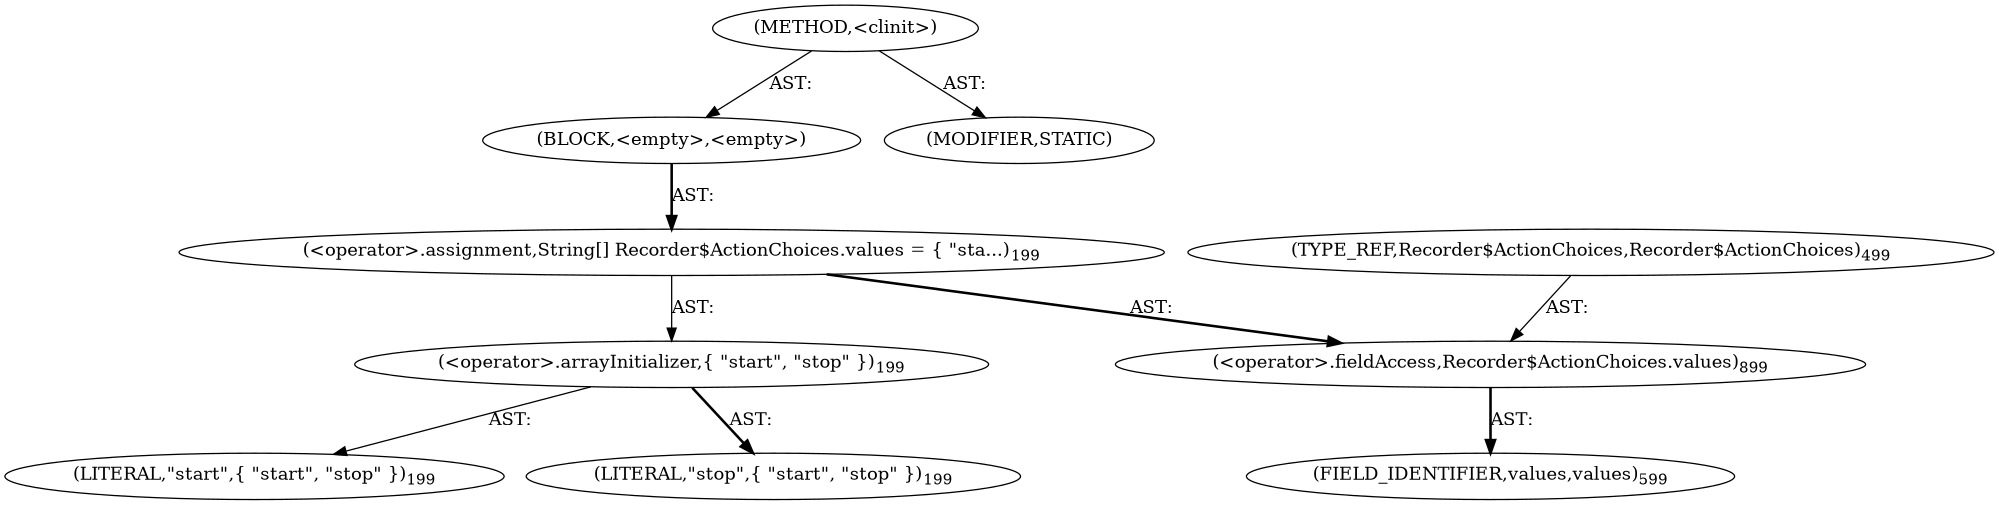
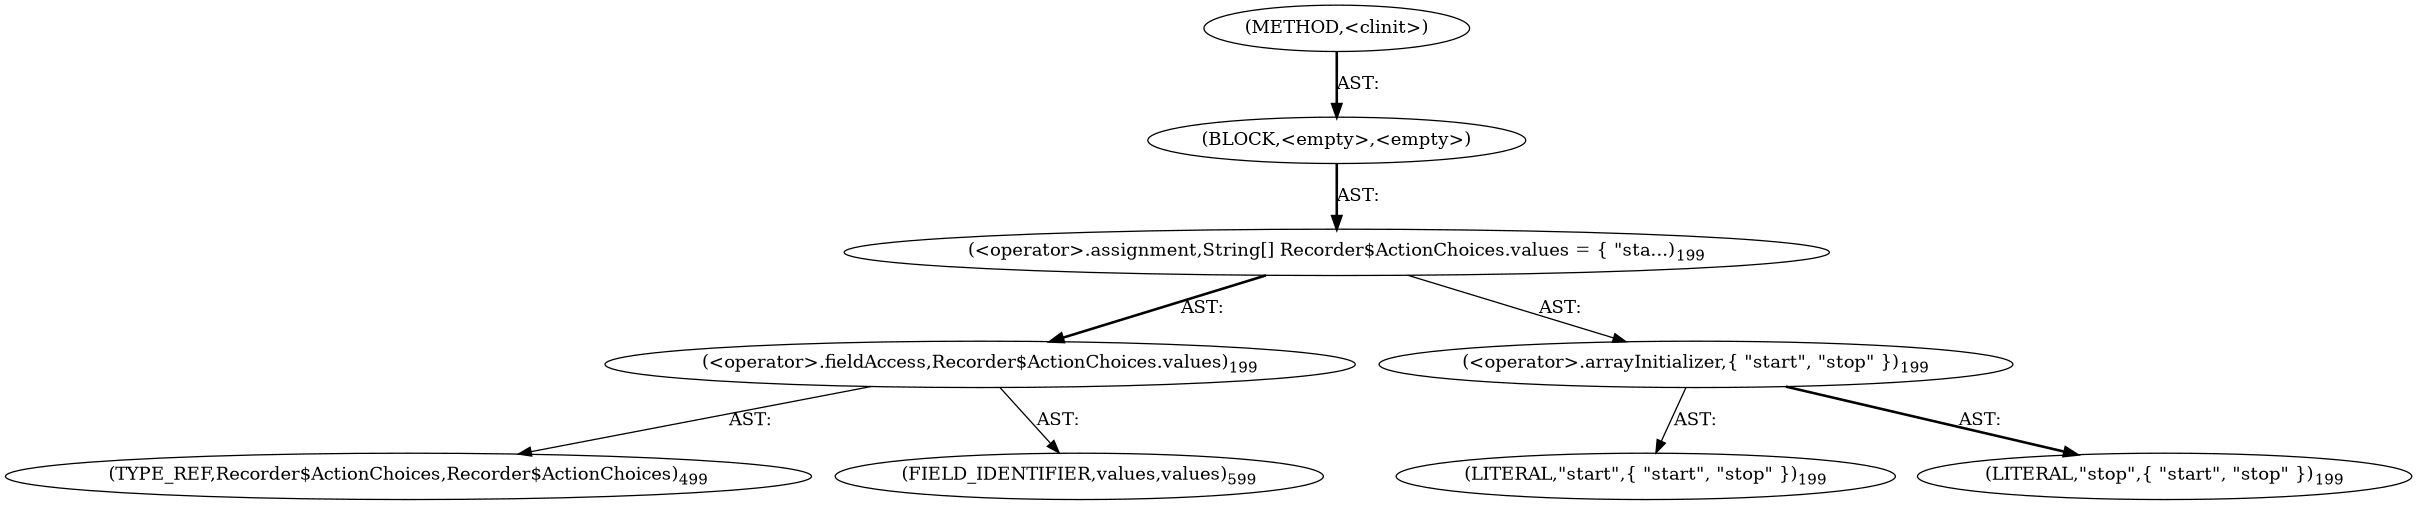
edge "(METHOD,<clinit>)" -> "(BLOCK,<empty>,<empty>)": style solid -> bold
node "(MODIFIER,STATIC)": removed
edge "(TYPE_REF,Recorder$ActionChoices,Recorder$ActionChoices)" -> "(<operator>.fieldAccess,Recorder$ActionChoices.values)": reversed
node "(<operator>.fieldAccess,Recorder$ActionChoices.values)": text "899" -> "199"
edge "(<operator>.fieldAccess,Recorder$ActionChoices.values)" -> "(FIELD_IDENTIFIER,values,values)": style bold -> solid
